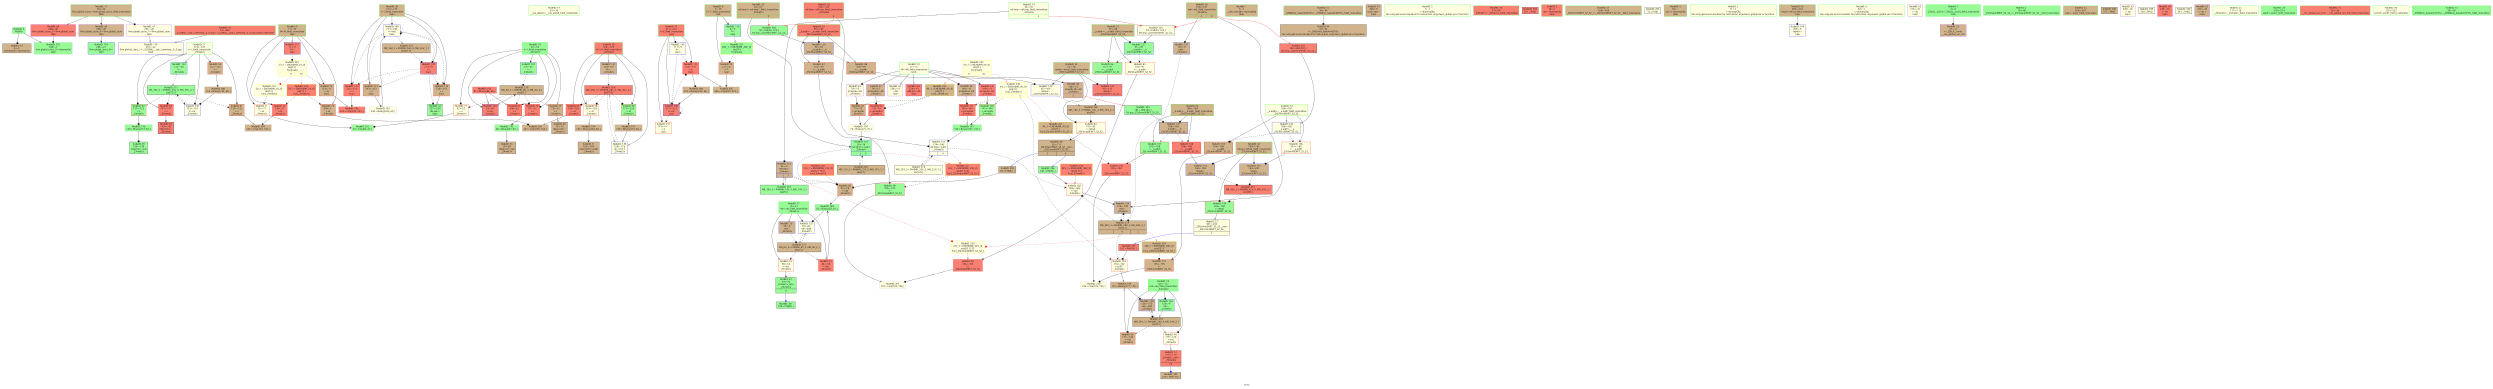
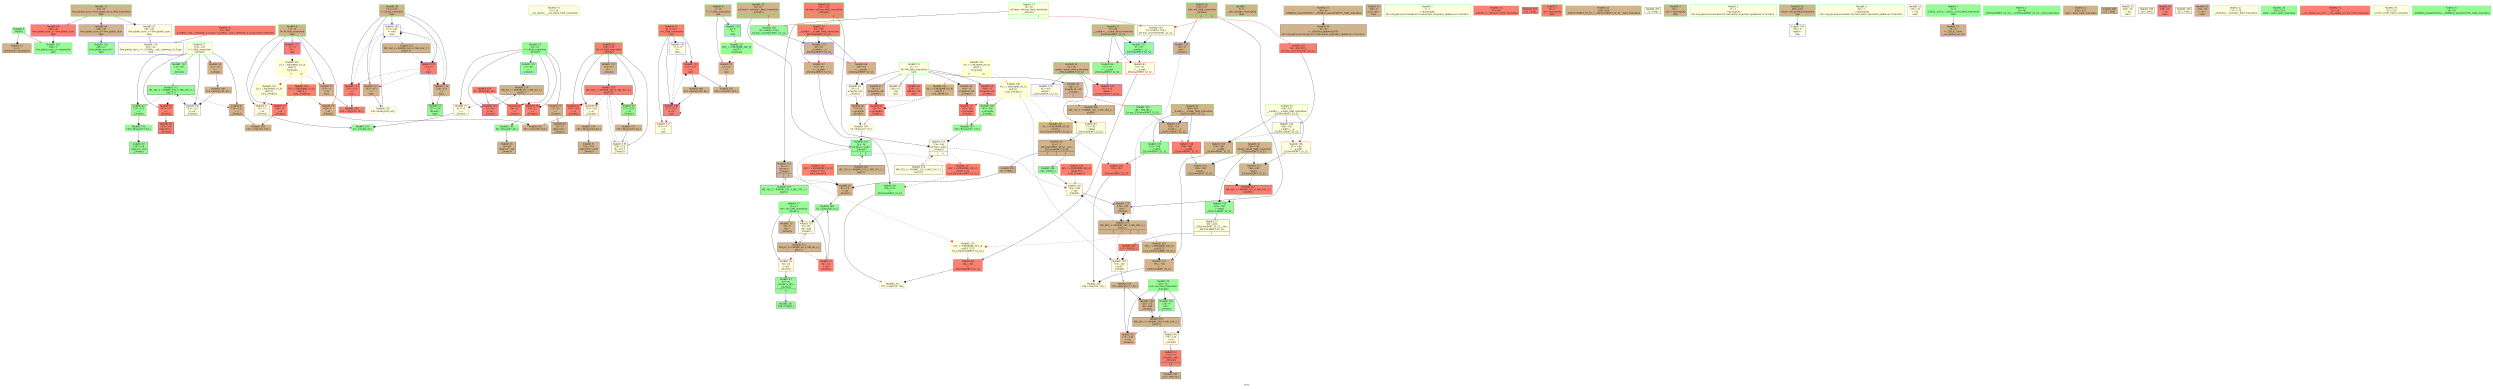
edge "NodeID: 88" -> "NodeID: 129": now "NodeID: 88" -> "NodeID: 56"
